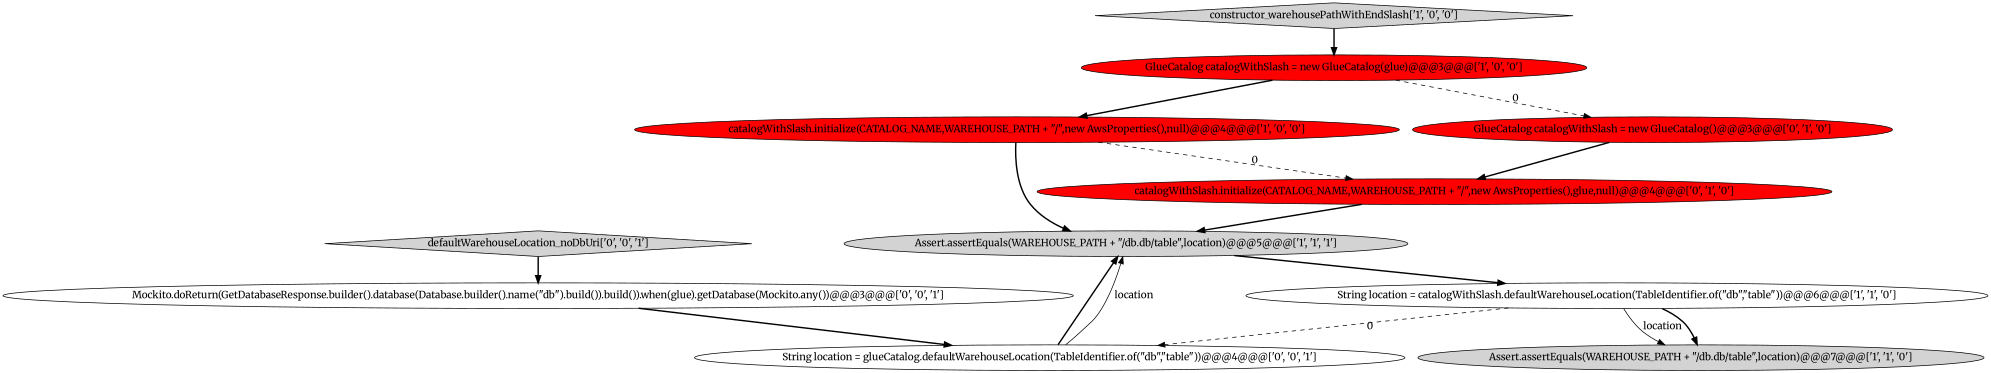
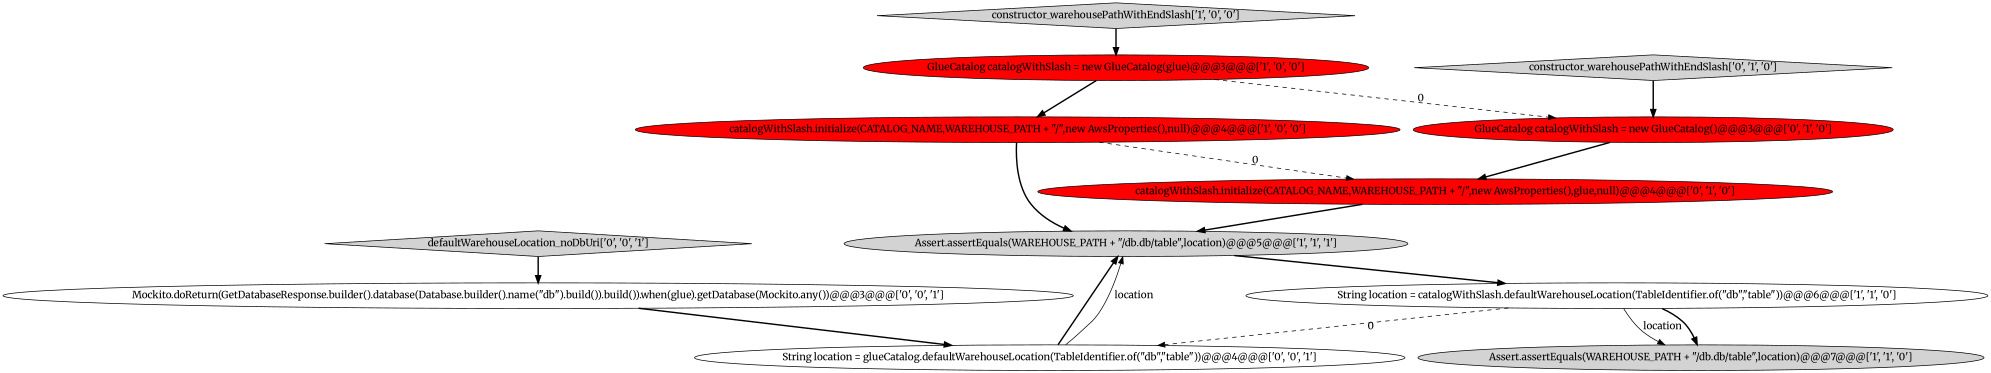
node "constructor_warehousePathWithEndSlash['0', '1', '0']": added
